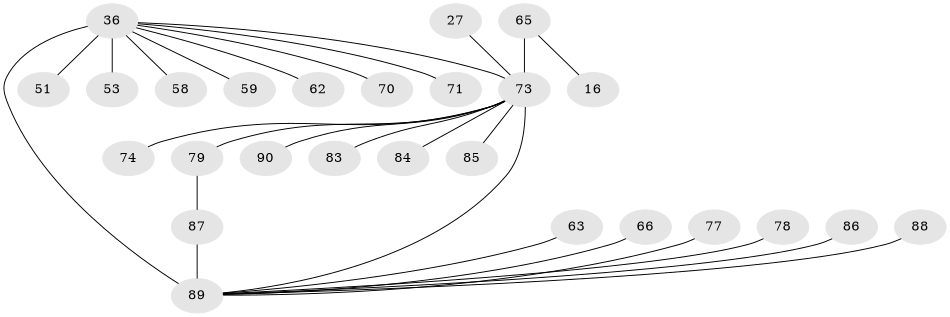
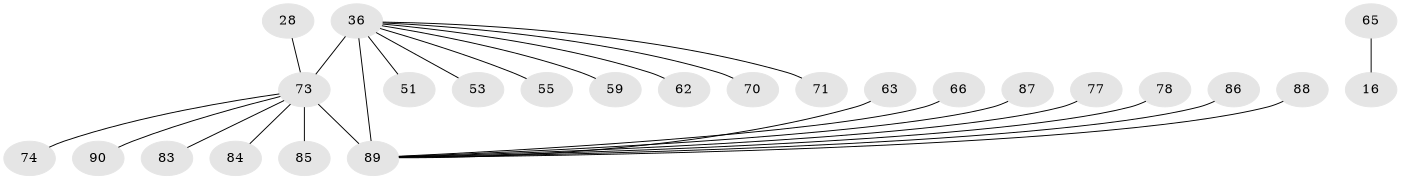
node "27": label "27" -> "28"
edge "65" -- "73": removed
node "58": label "58" -> "55"
node "79": removed
